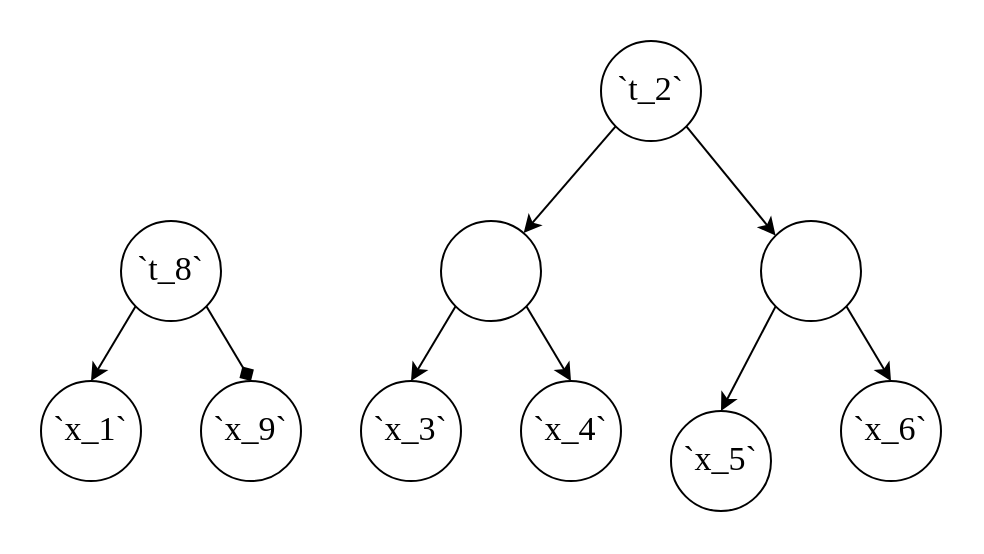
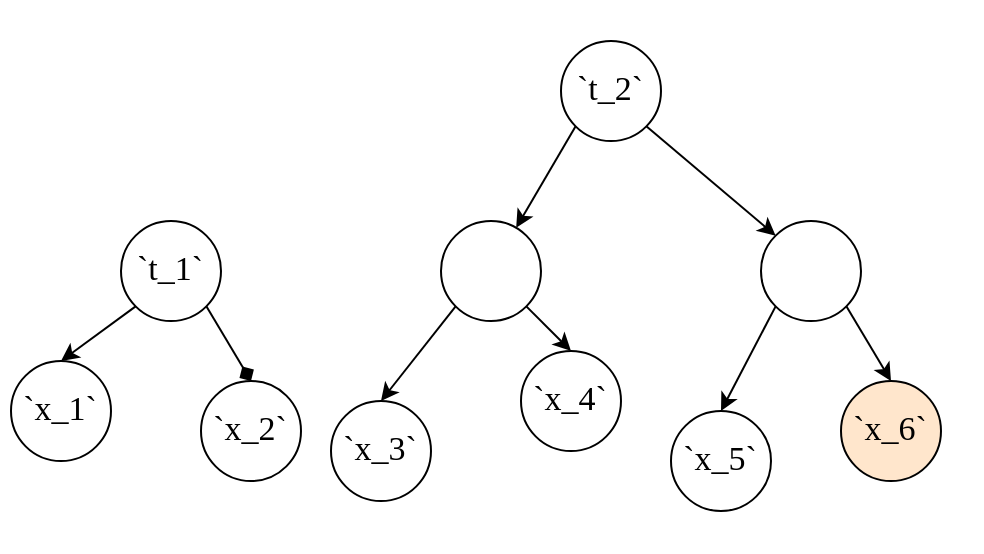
node "`t_2`": moved (651, 91) -> (611, 91)
node "`t_8`": label "`t_8`" -> "`t_1`"
node "`x_1`": moved (91, 431) -> (61, 411)
node "`x_9`": label "`x_9`" -> "`x_2`"
node "`x_3`": moved (411, 431) -> (381, 451)
node "`x_4`": moved (571, 431) -> (571, 401)
node "`x_6`": fillcolor #ffffff -> #ffe6cc
